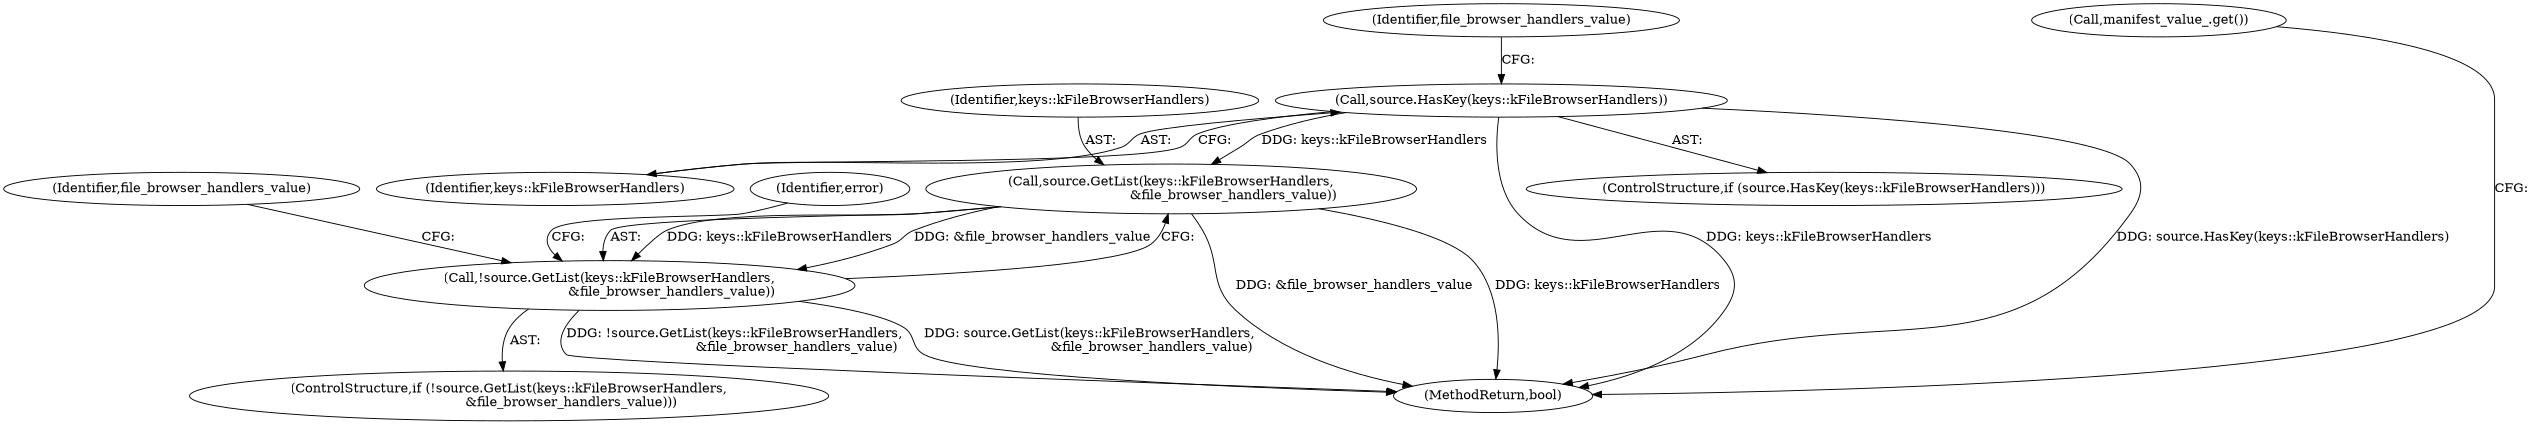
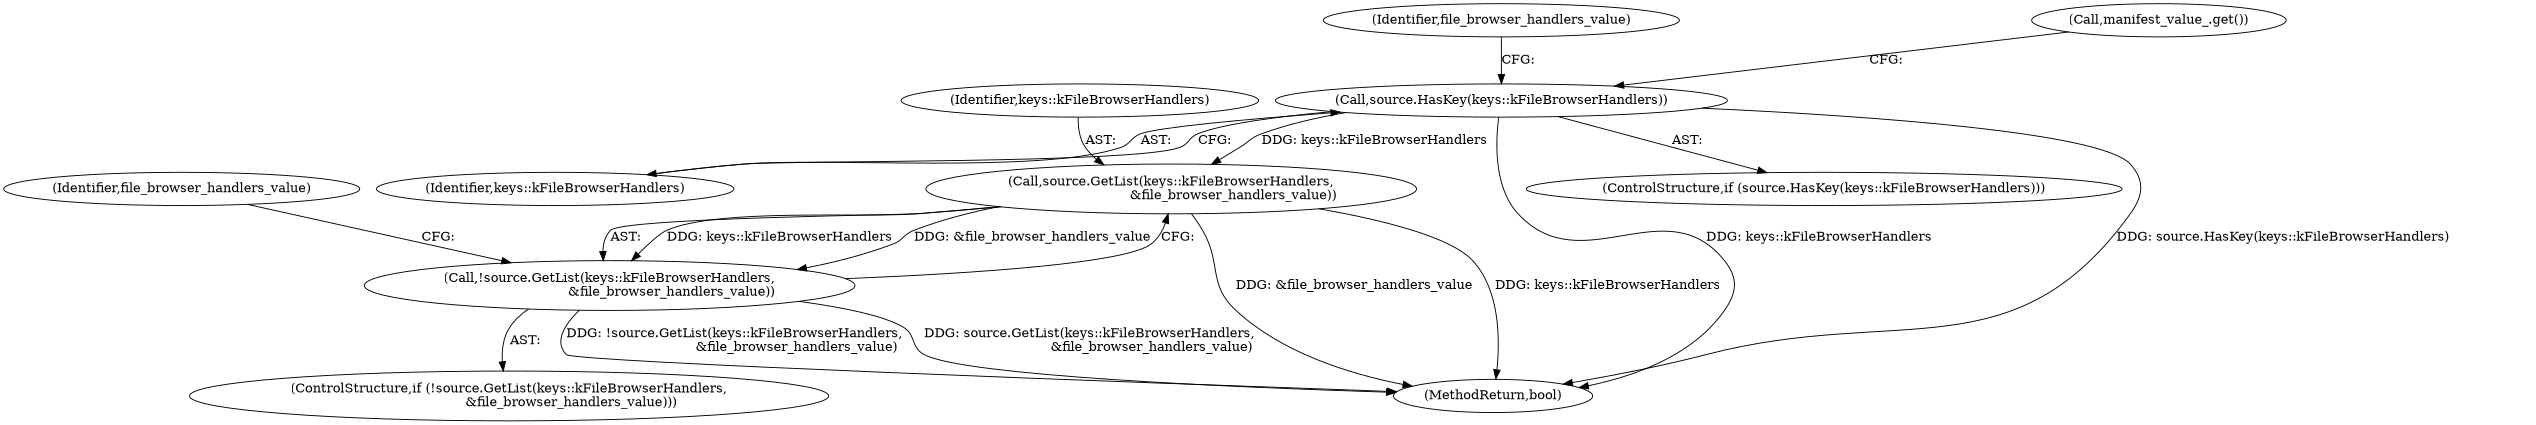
node "(Identifier,error)": removed
edge "(Call,manifest_value_.get())" -> "(MethodReturn,bool)": now "(Call,manifest_value_.get())" -> "(Call,source.HasKey(keys::kFileBrowserHandlers))"
